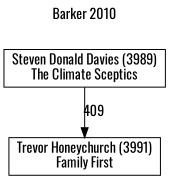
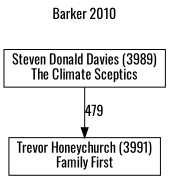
edge "Steven Donald Davies (3989) The Climate Sceptics" -> "Trevor Honeychurch (3991) Family First": label "409" -> "479"
